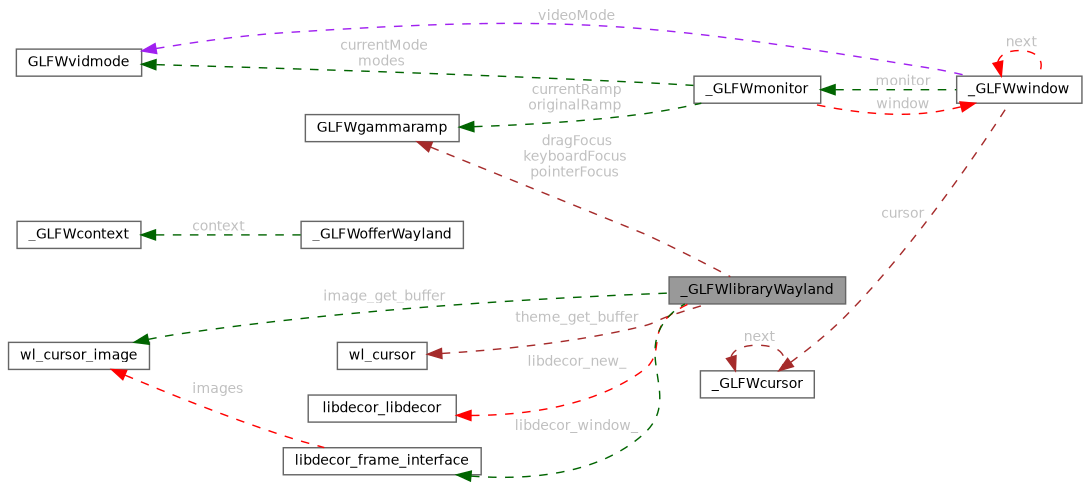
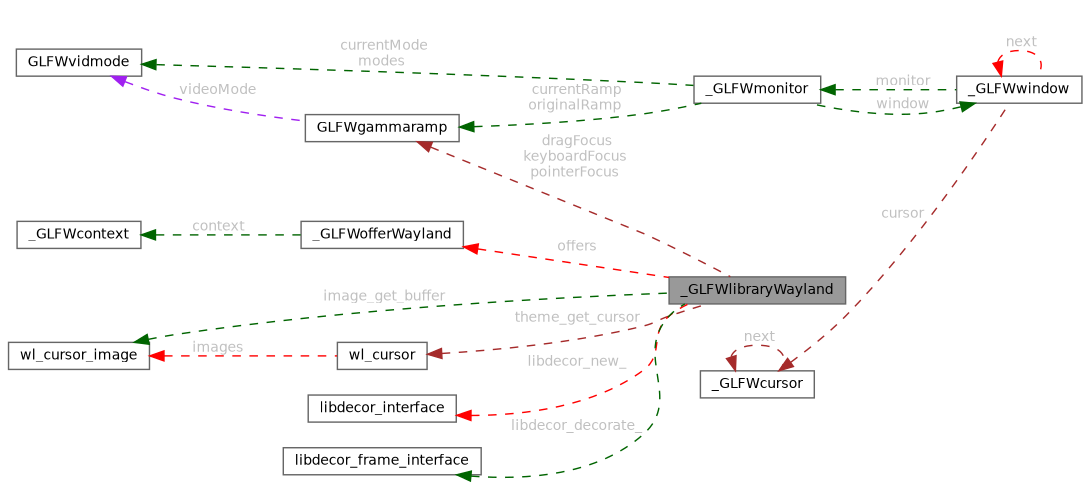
edge "_GLFWwindow" -> "GLFWvidmode": now "GLFWgammaramp" -> "GLFWvidmode"
edge "_GLFWmonitor" -> "_GLFWwindow": color red -> darkgreen
edge "_GLFWlibraryWayland" -> "_GLFWofferWayland": added, label "offers"
edge "_GLFWlibraryWayland" -> "wl_cursor": label " theme_get_buffer" -> " theme_get_cursor"
node "libdecor_libdecor": label "libdecor_libdecor" -> "libdecor_interface"
edge "libdecor_frame_interface" -> "wl_cursor_image": now "wl_cursor" -> "wl_cursor_image"
edge "_GLFWlibraryWayland" -> "libdecor_frame_interface": label " libdecor_window_" -> " libdecor_decorate_"
